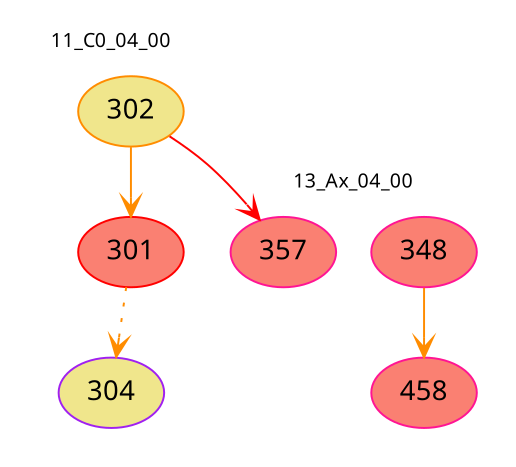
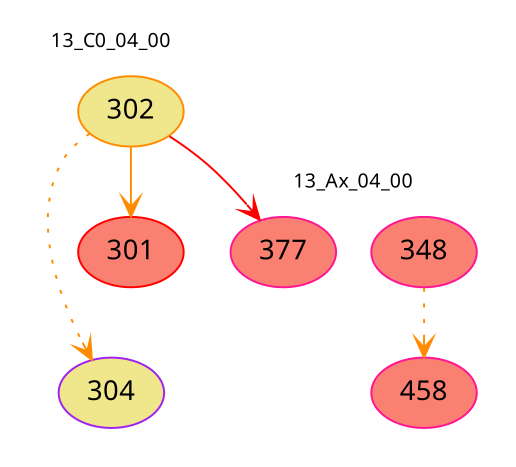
cluster "11_C0_04_00": label "11_C0_04_00" -> "13_C0_04_00"
node "357": label "357" -> "377"
edge "301" -> "304": now "302" -> "304"
edge "348" -> "458": style solid -> dotted
